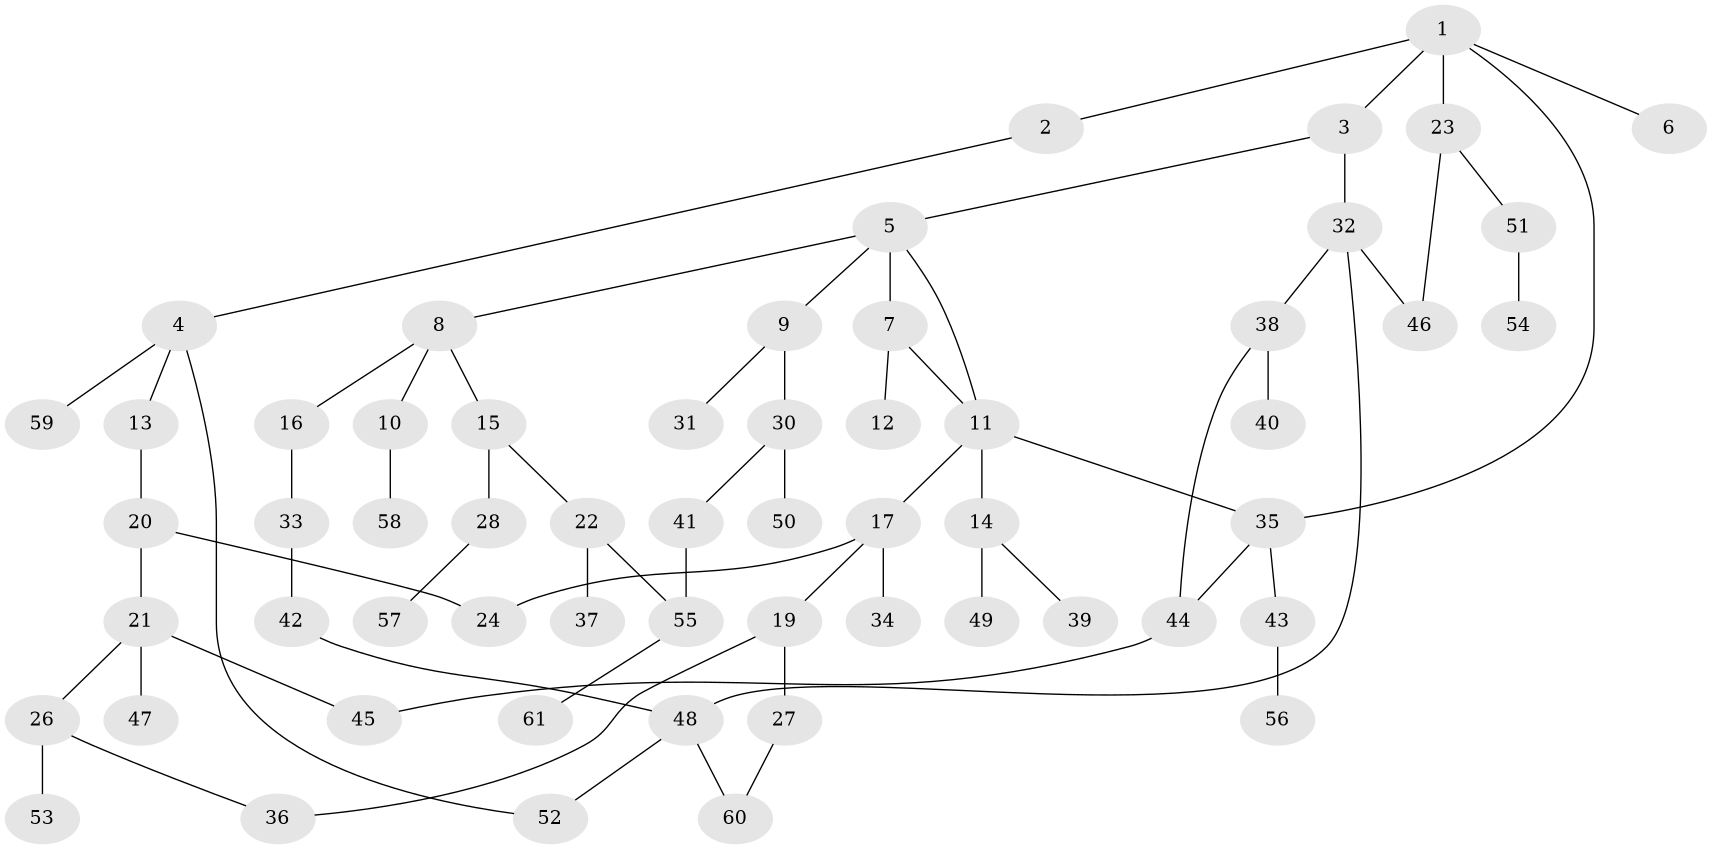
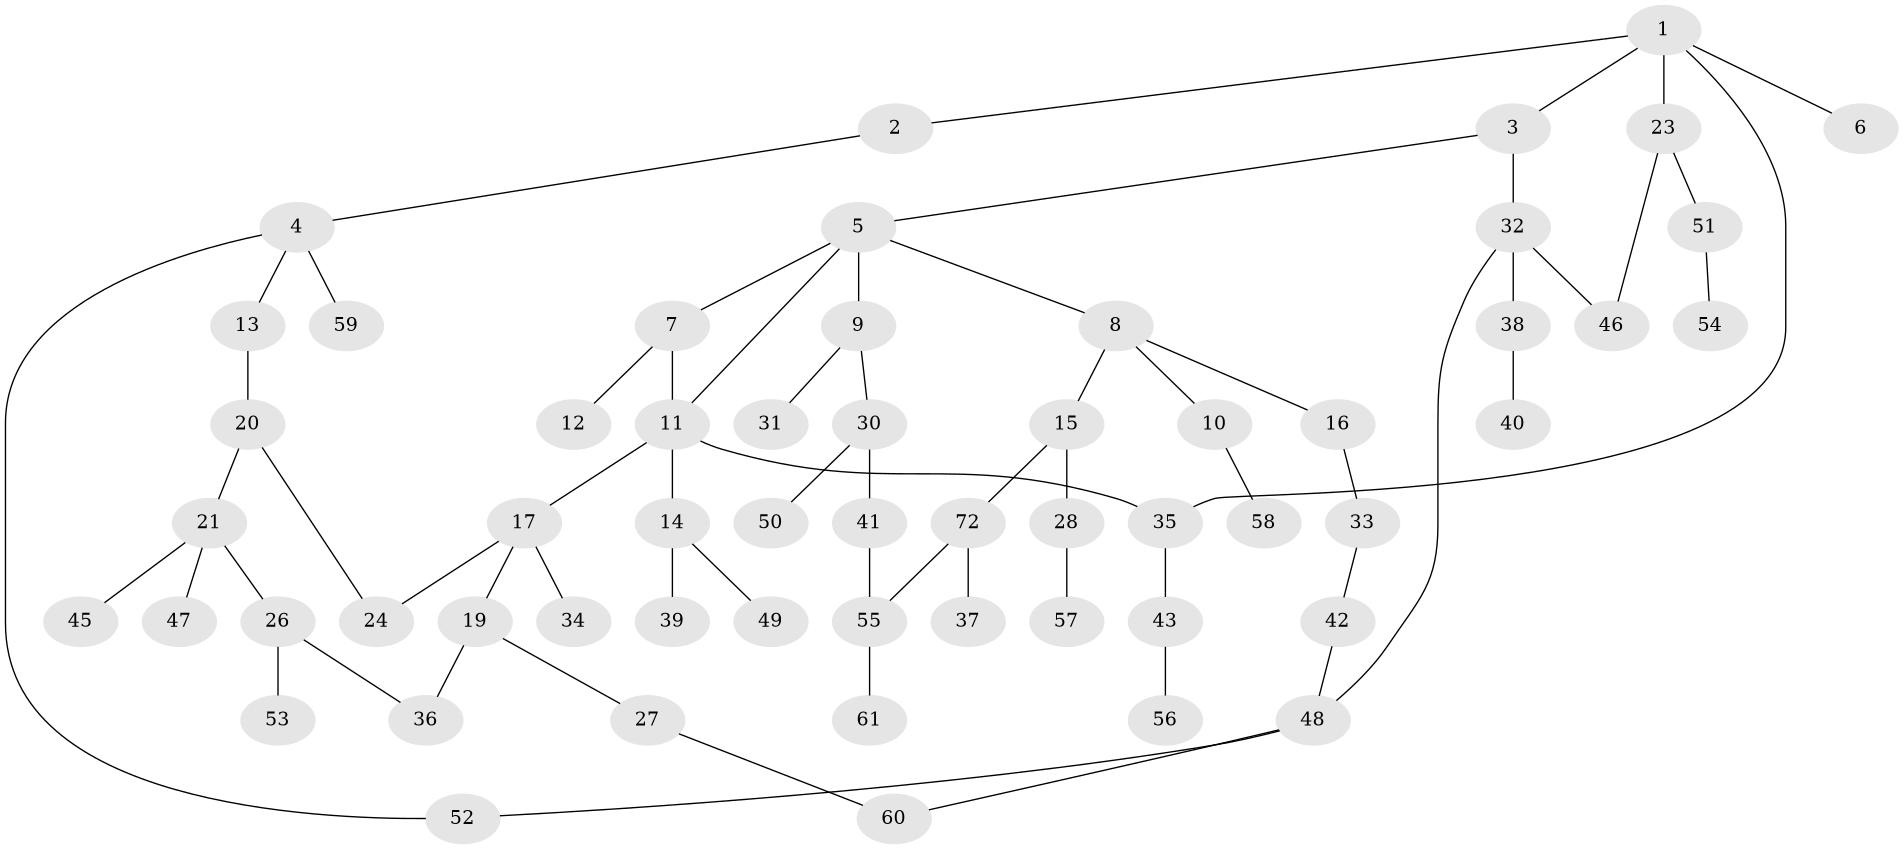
node "22": label "22" -> "72"
node "44": removed
